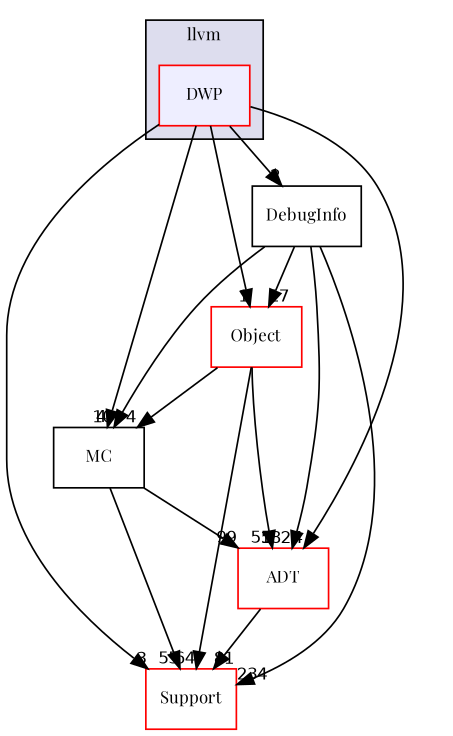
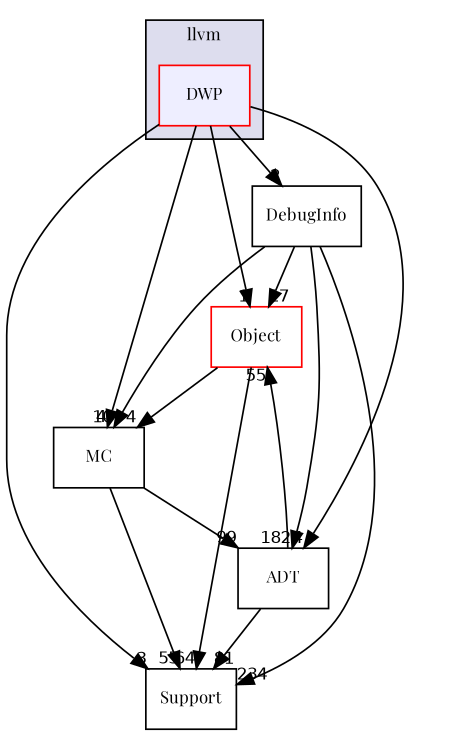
edge "Object" -> "ADT": reversed
node "ADT": color red -> black
node "Support": color red -> black
